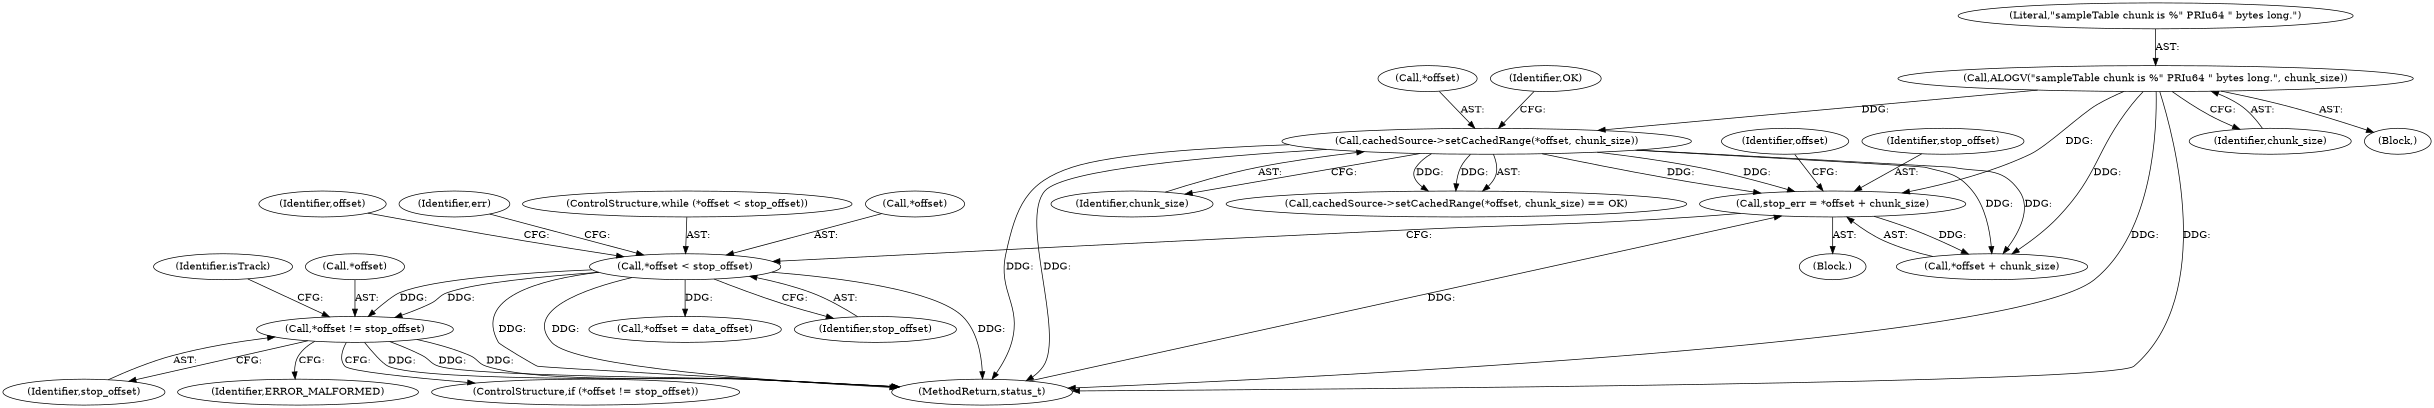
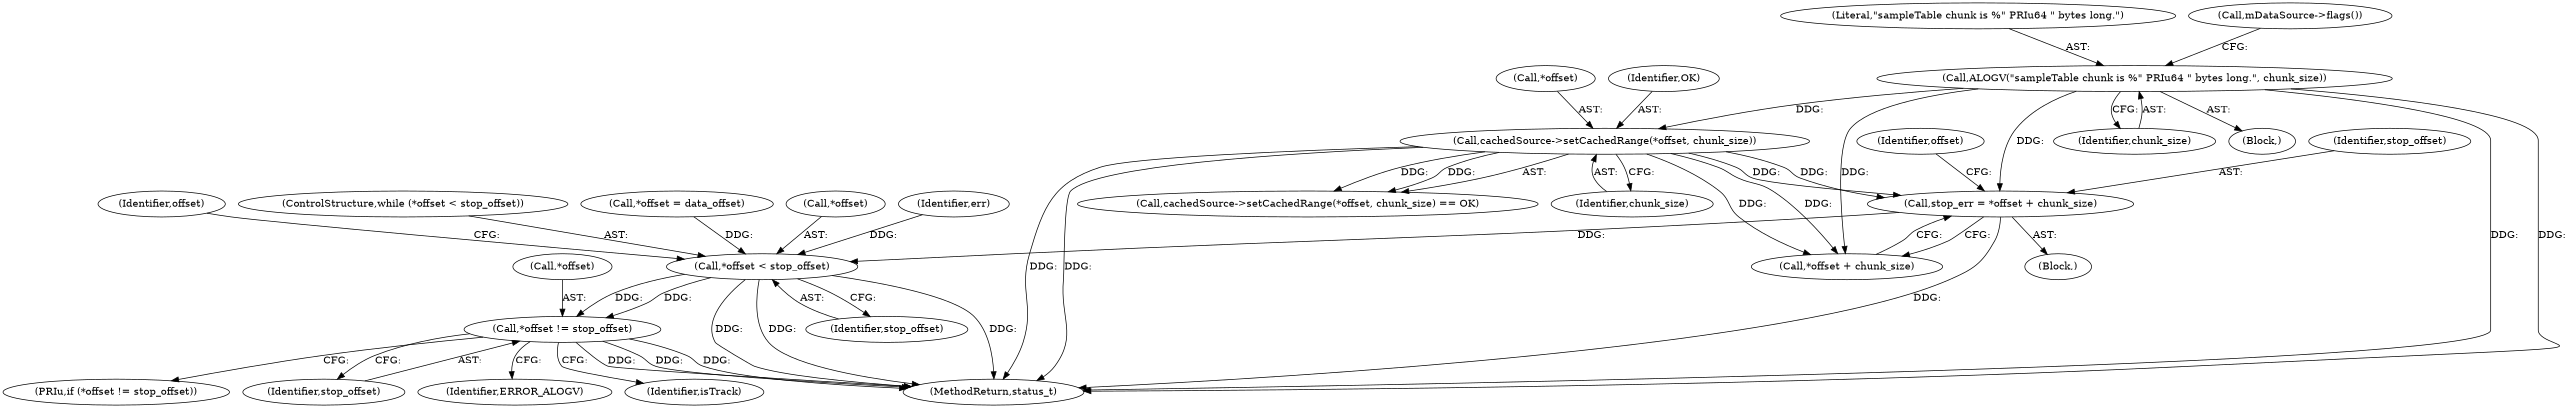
node "(Call,mDataSource->flags())": added
edge "(Identifier,OK)" -> "(Call,cachedSource->setCachedRange(*offset, chunk_size))": label "CFG: " -> "AST: "
edge "(Identifier,err)" -> "(Call,*offset < stop_offset)": label "CFG: " -> "DDG: "
edge "(Call,stop_err = *offset + chunk_size)" -> "(Call,*offset < stop_offset)": label "CFG: " -> "DDG: "
edge "(Call,*offset + chunk_size)" -> "(Call,stop_err = *offset + chunk_size)": label "AST: " -> "CFG: "
edge "(Call,stop_err = *offset + chunk_size)" -> "(Call,*offset + chunk_size)": label "DDG: " -> "CFG: "
edge "(Call,*offset < stop_offset)" -> "(Call,*offset = data_offset)": reversed
edge "(Identifier,isTrack)" -> "(Call,*offset != stop_offset)": reversed
edge "(MethodReturn,status_t)" -> "(Call,stop_err = *offset + chunk_size)": reversed
node "(Identifier,ERROR_MALFORMED)": label "(Identifier,ERROR_MALFORMED)" -> "(Identifier,ERROR_ALOGV)"
node "(ControlStructure,if (*offset != stop_offset))": label "(ControlStructure,if (*offset != stop_offset))" -> "(PRIu,if (*offset != stop_offset))"
